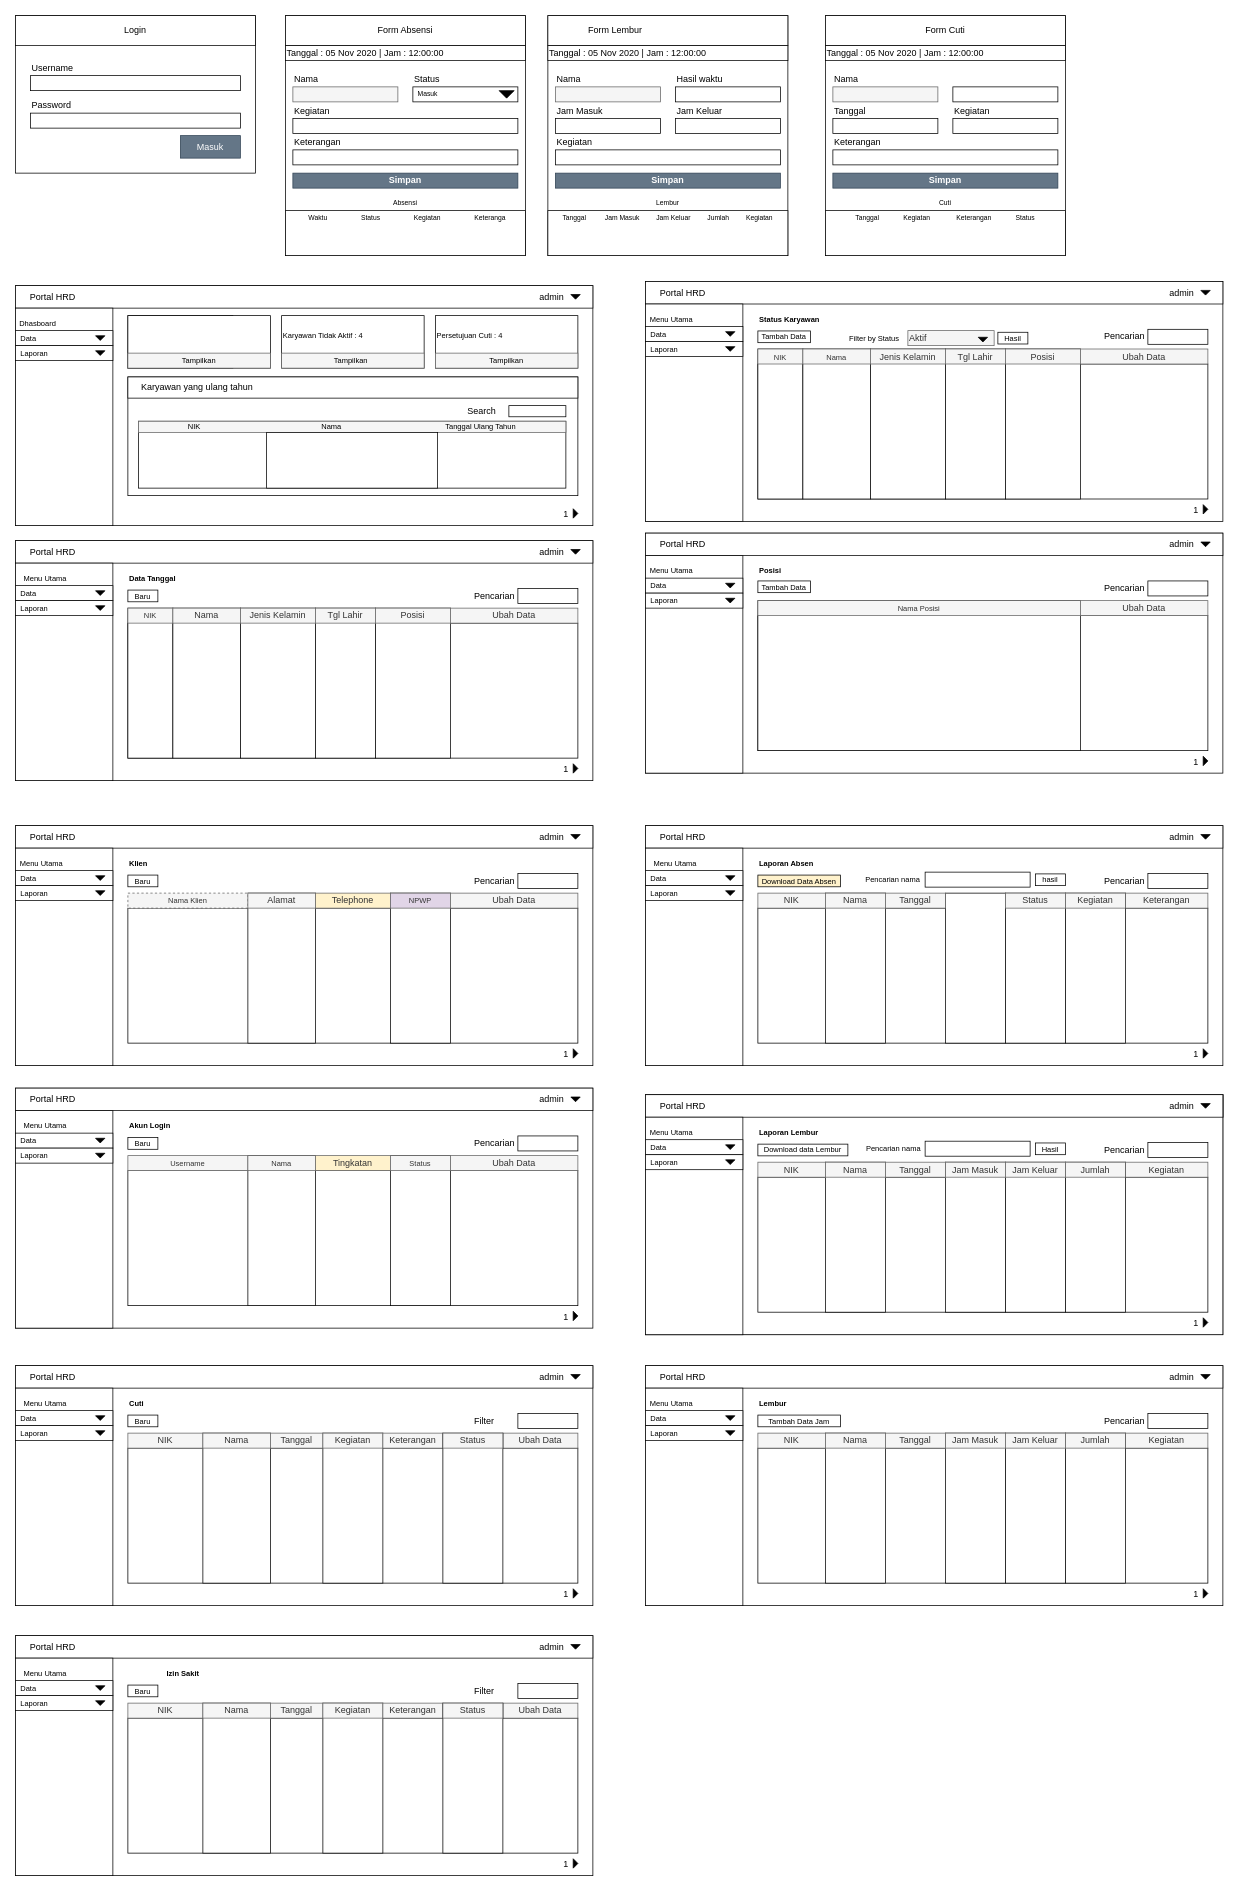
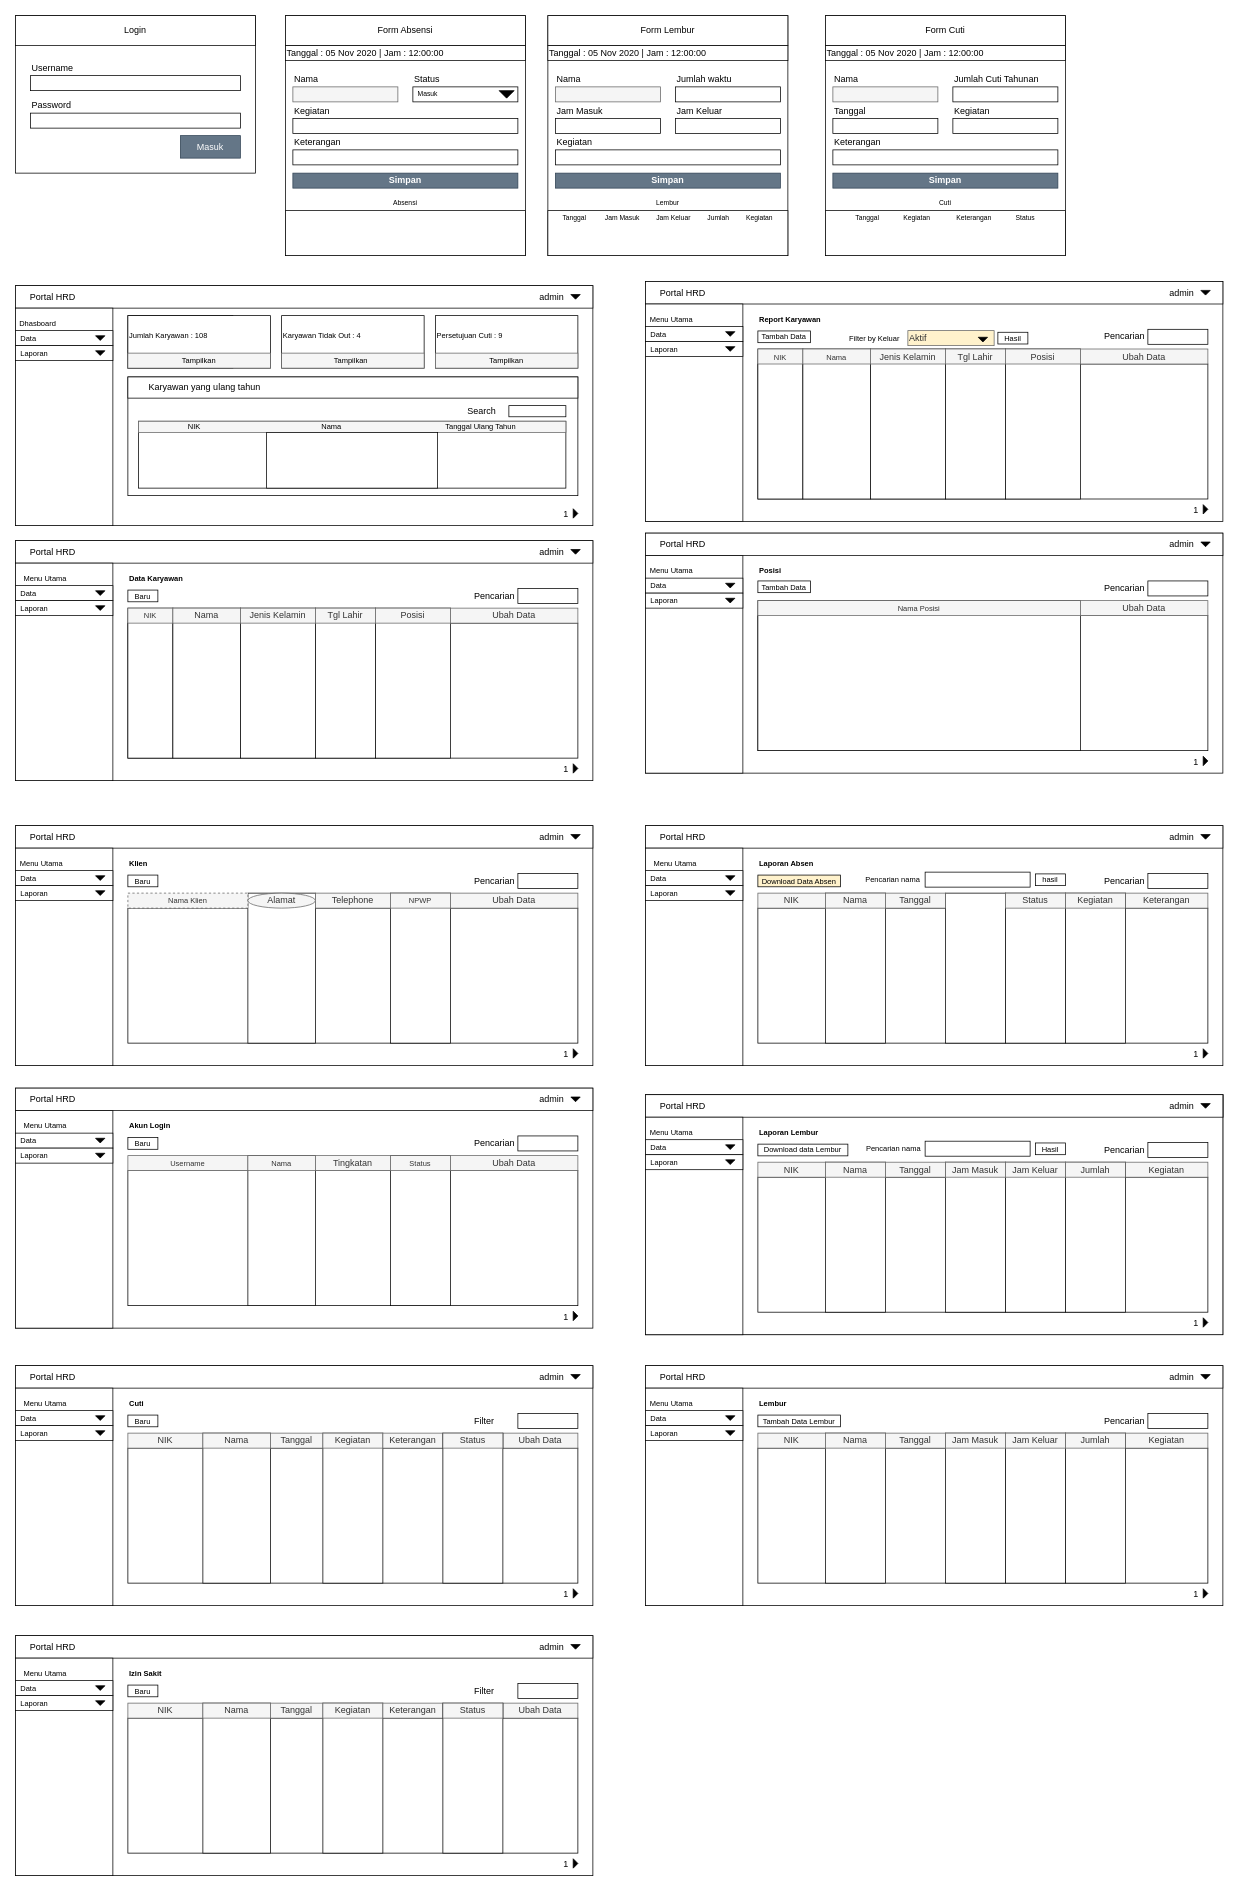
node "Form Lembur": moved (615, 30) -> (668, 30)
node "Hasil waktu": label "Hasil waktu" -> "Jumlah waktu"
node "Jumlah Cuti Tahunan": added
node "Waktu Status Kegiatan Keteranga": removed
node "Status Karyawan": label "Status Karyawan" -> "Report Karyawan"
node "Jumlah Karyawan : 108": added
node "Karyawan Tidak Aktif : 4": label "Karyawan Tidak Aktif : 4" -> "Karyawan Tidak Out : 4"
node "Persetujuan Cuti : 4": label "Persetujuan Cuti : 4" -> "Persetujuan Cuti : 9"
node "Filter by Status": label "Filter by Status" -> "Filter by Keluar"
node "Aktif": fillcolor #f5f5f5 -> #fff2cc
node "Karyawan yang ulang tahun": moved (197, 387) -> (205, 387)
node "Data Tanggal": label "Data Tanggal" -> "Data Karyawan"
node "Alamat": shape rectangle -> ellipse
node "Telephone": fillcolor #fff2cc -> #f5f5f5
node "NPWP": fillcolor #e1d5e7 -> #f5f5f5
node "Tingkatan": fillcolor #fff2cc -> #f5f5f5
node "Tambah Data Jam": label "Tambah Data Jam" -> "Tambah Data Lembur"
node "Izin Sakit": moved (203, 1673) -> (165, 1673)
